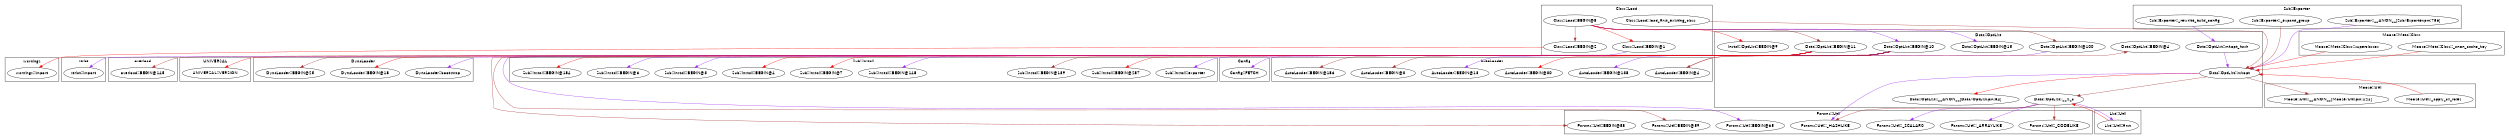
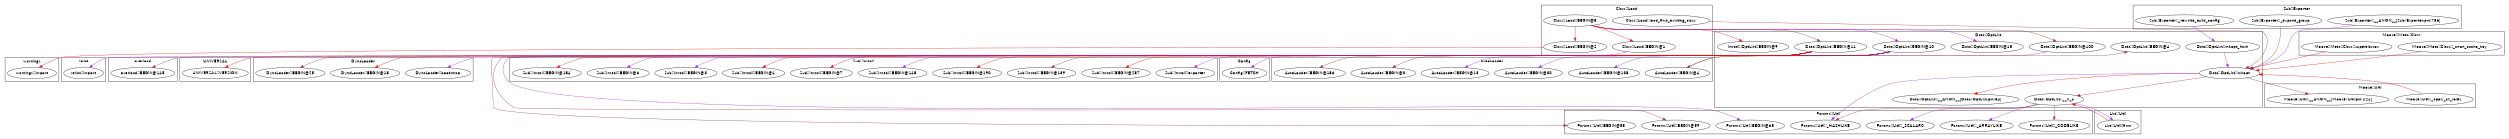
edge "Data::OptList::BEGIN@10" -> "AutoLoader::BEGIN@30": color red -> purple
node "Sub::Install::BEGIN@190": added
